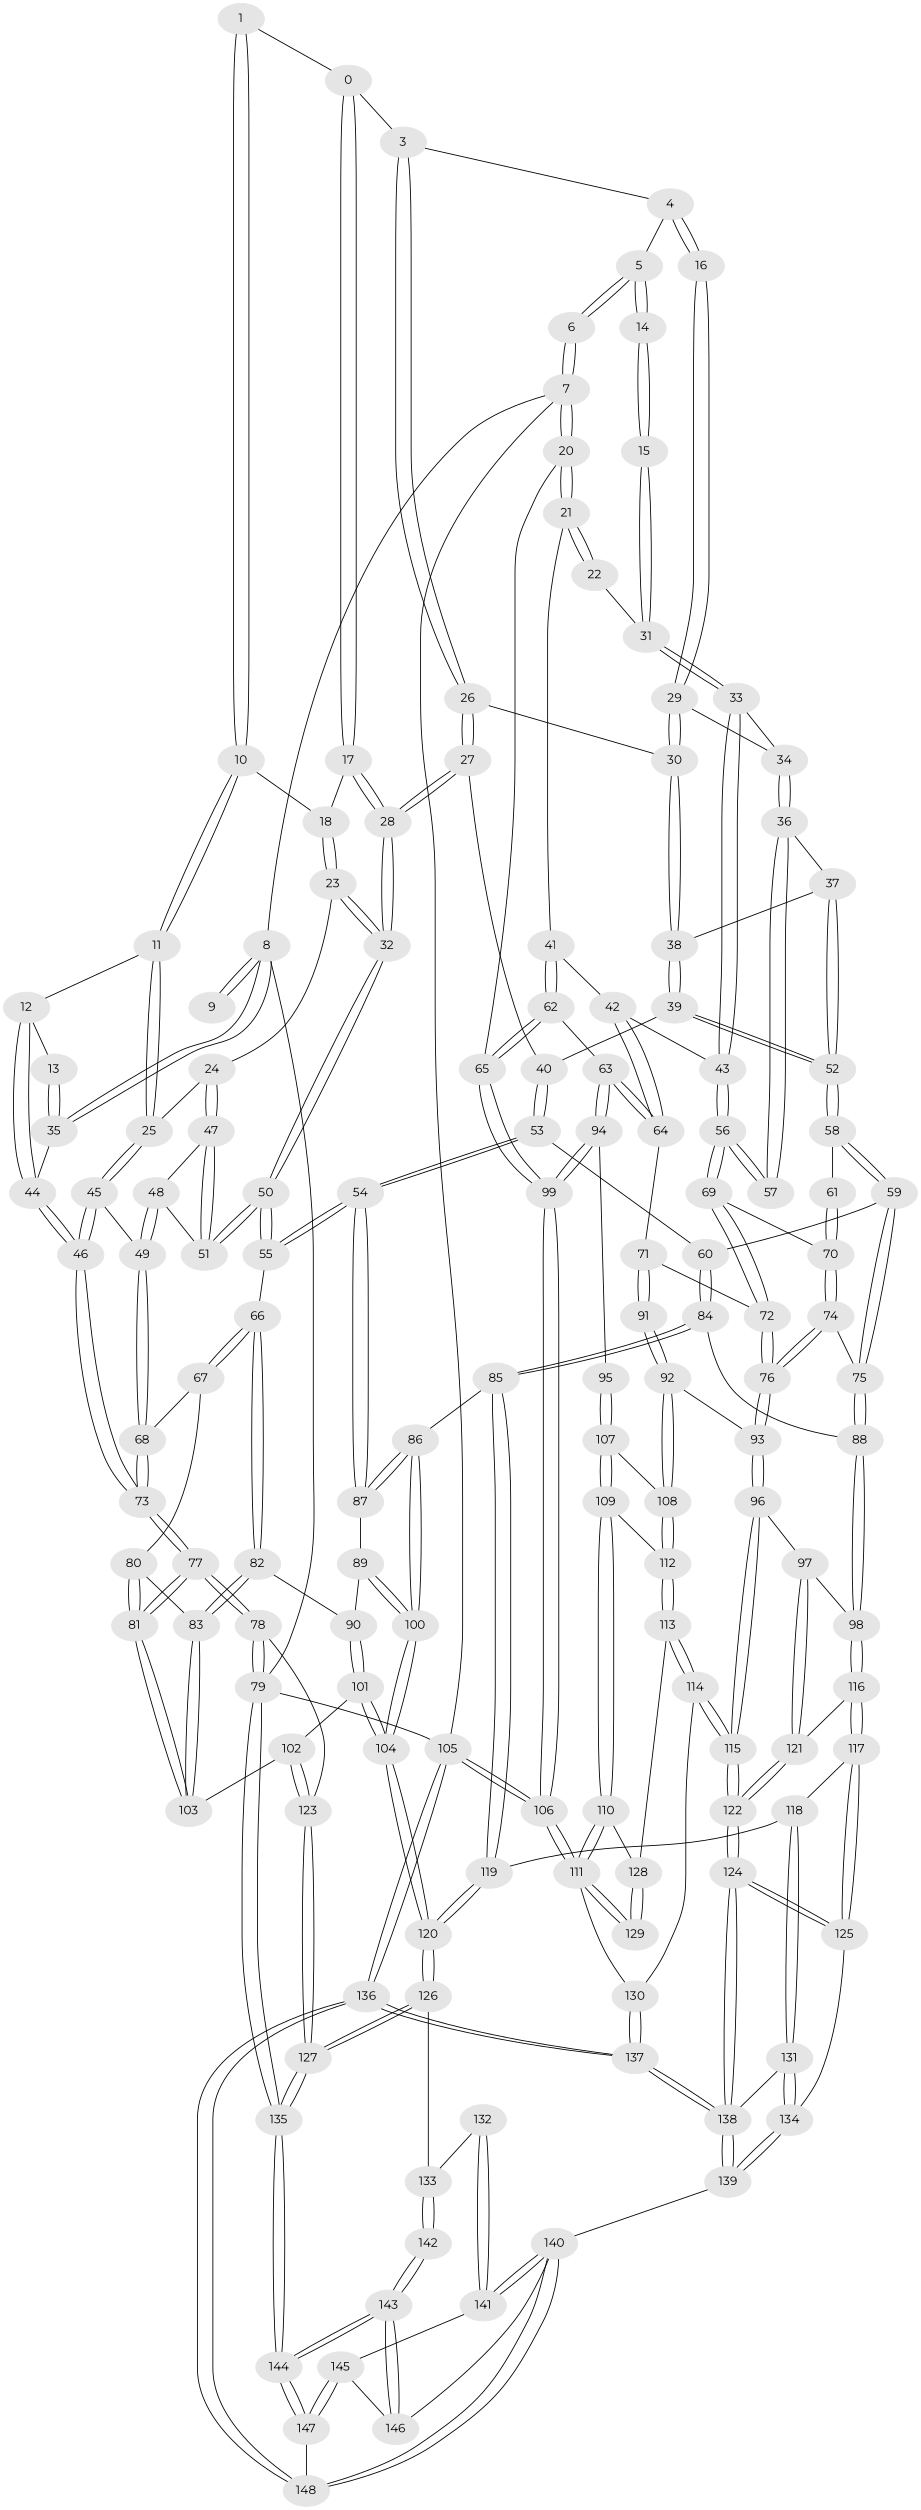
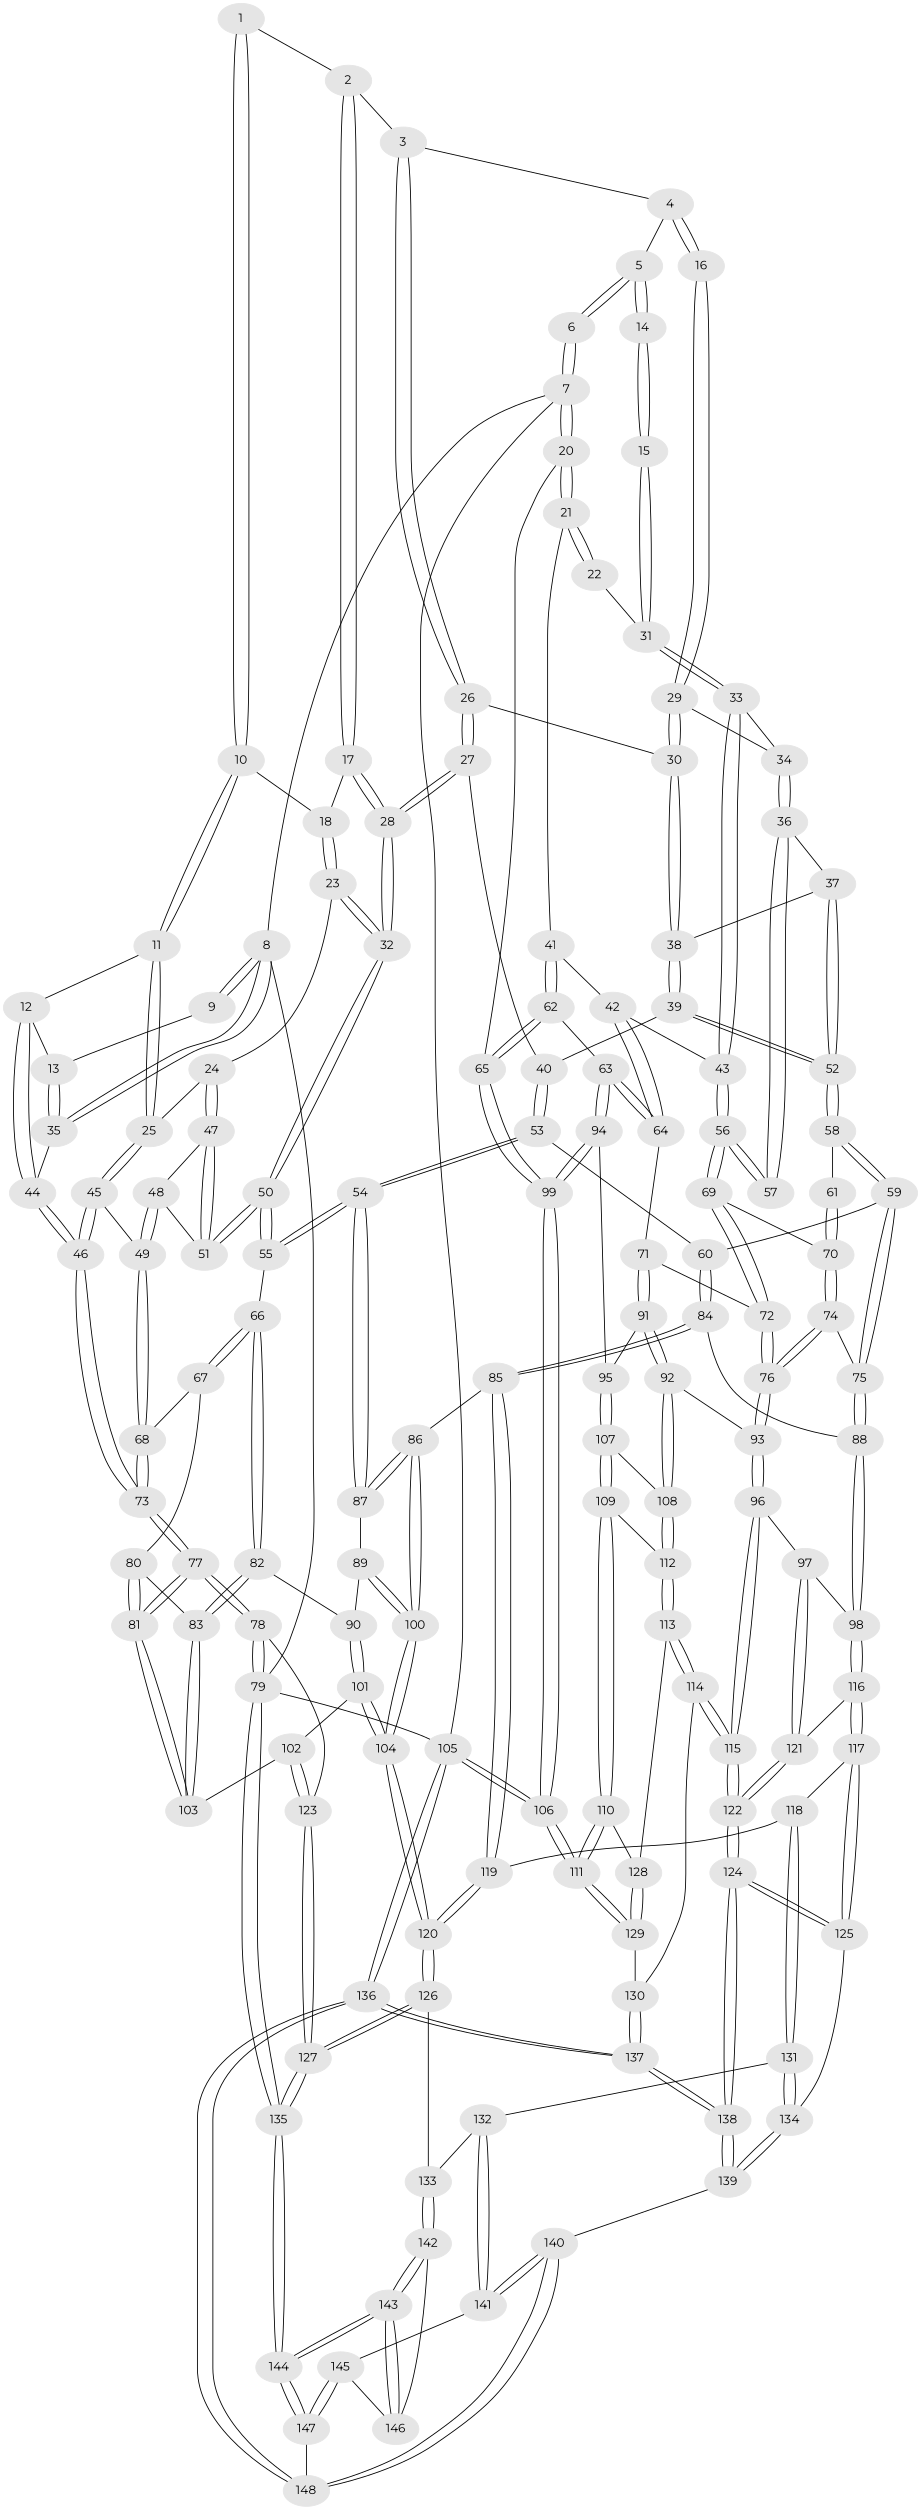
node "0": label "0" -> "2"
edge "9" -- "13": added
edge "91" -- "95": added
edge "111" -- "130": now "129" -- "130"
edge "131" -- "138": now "131" -- "132"
edge "140" -- "146": now "142" -- "146"
